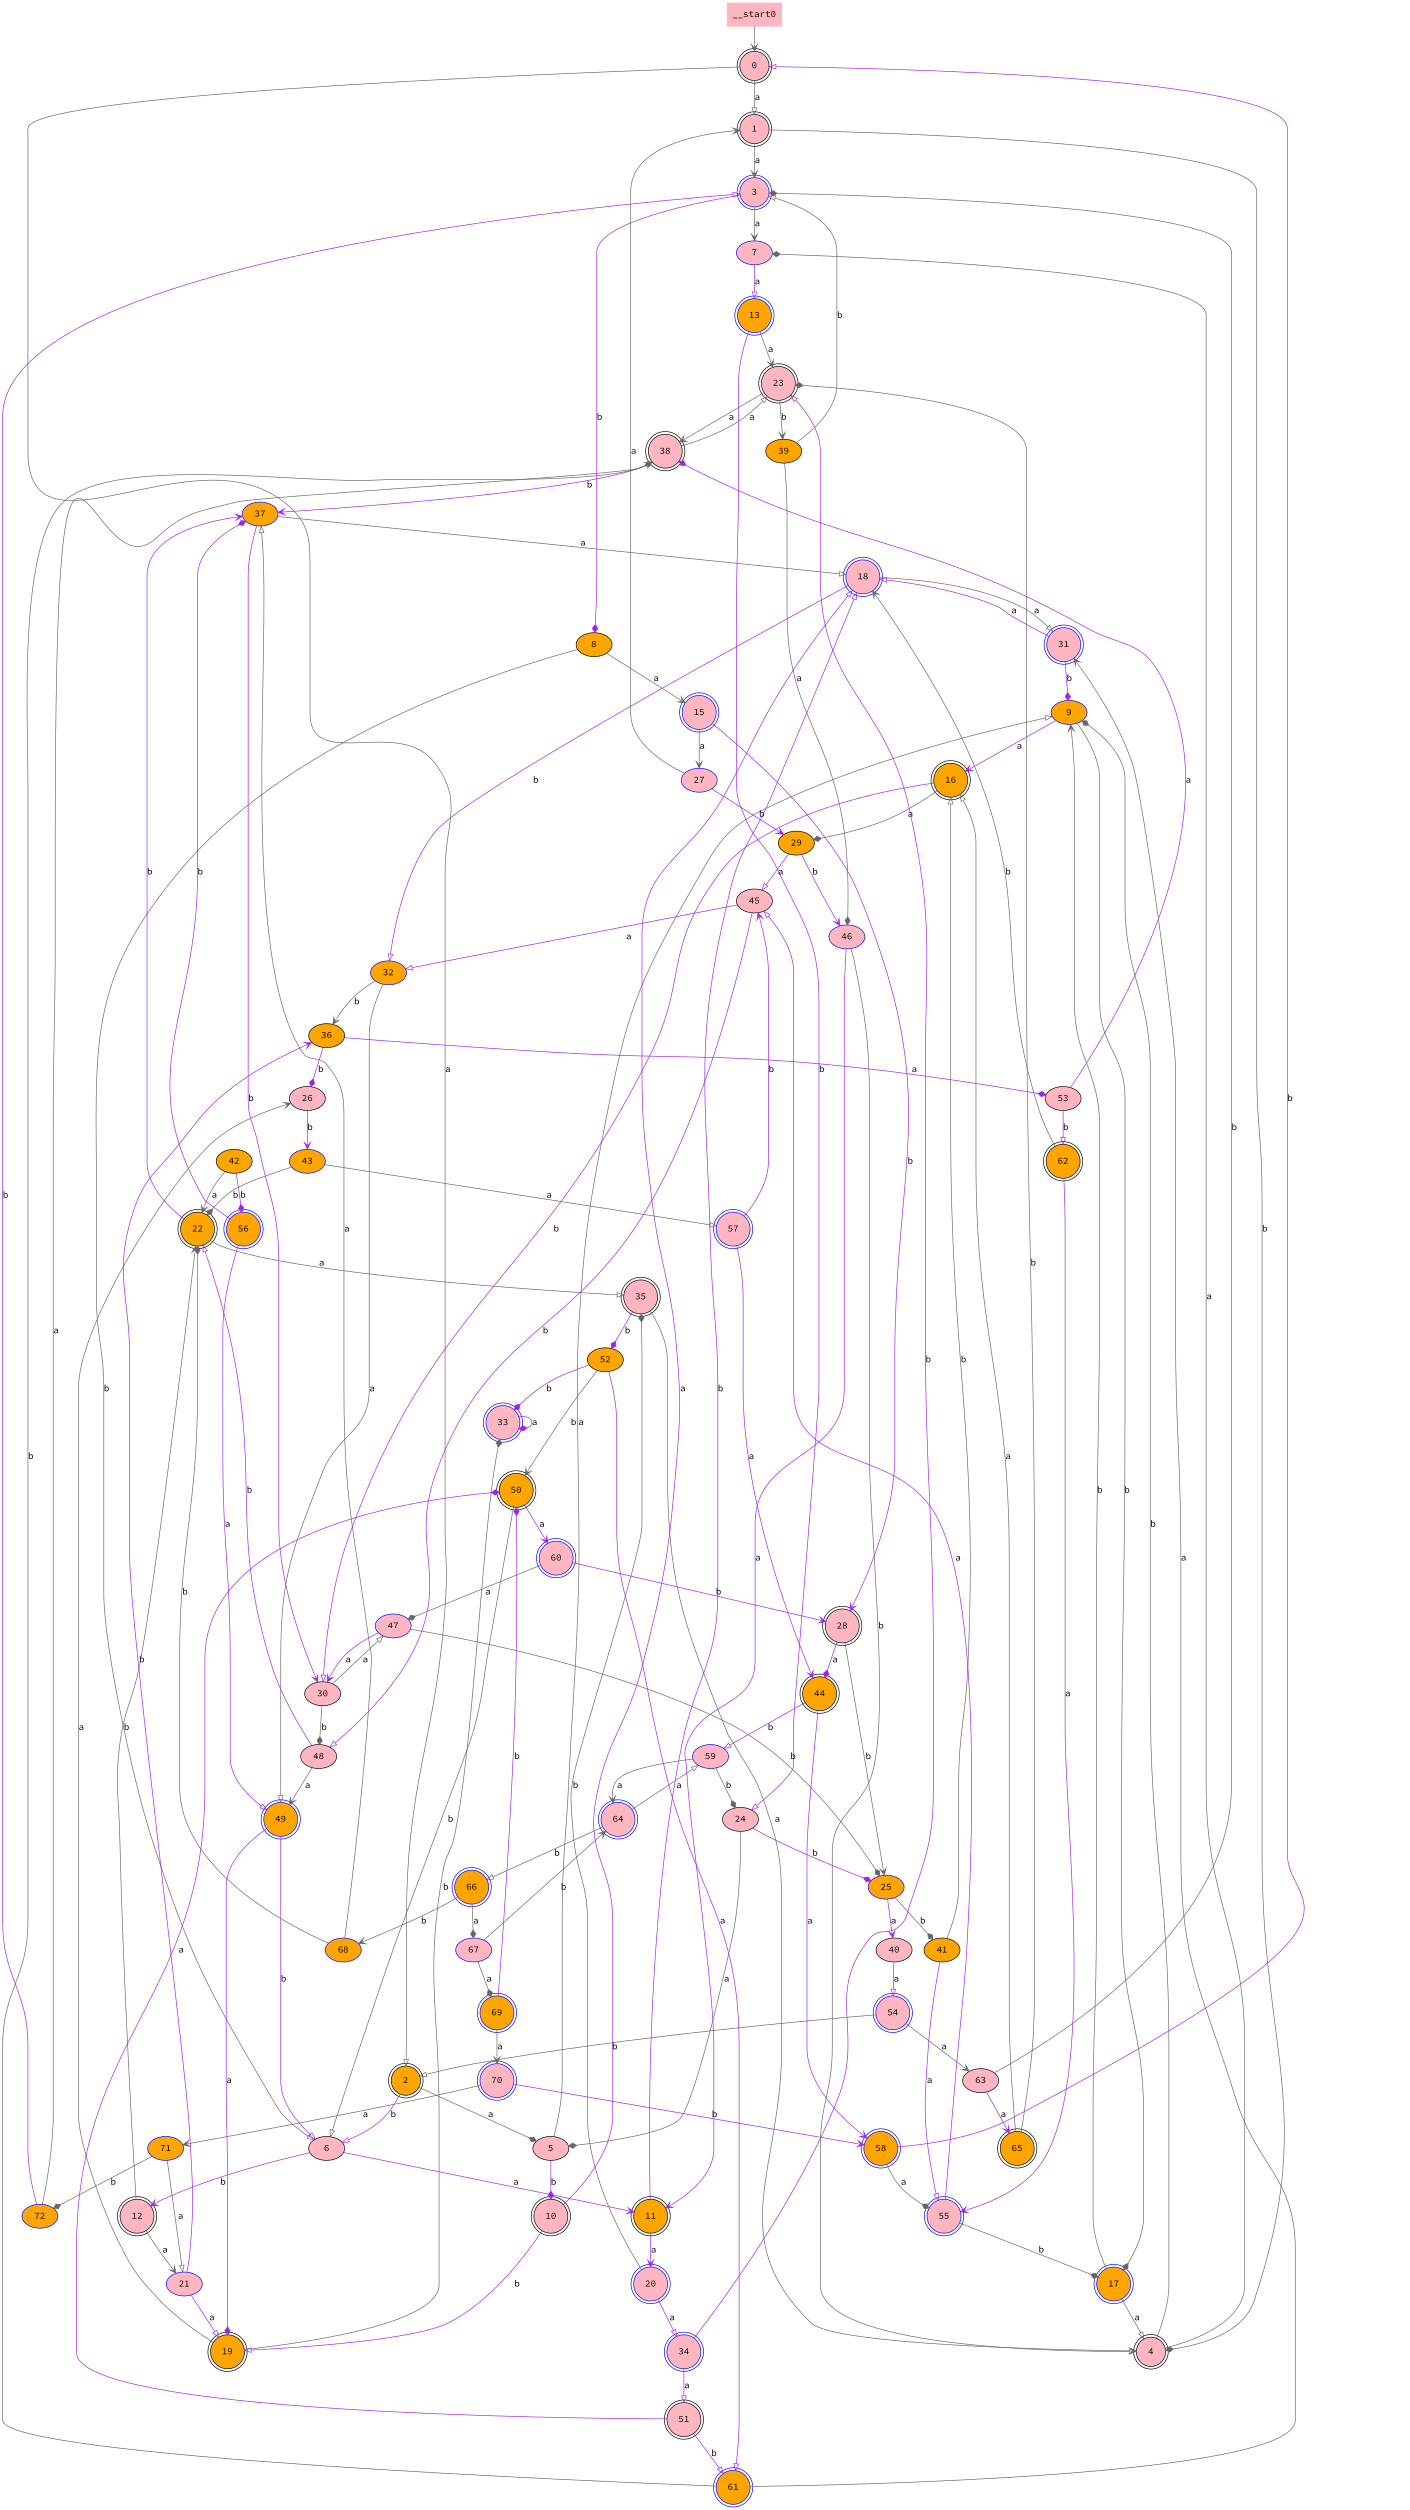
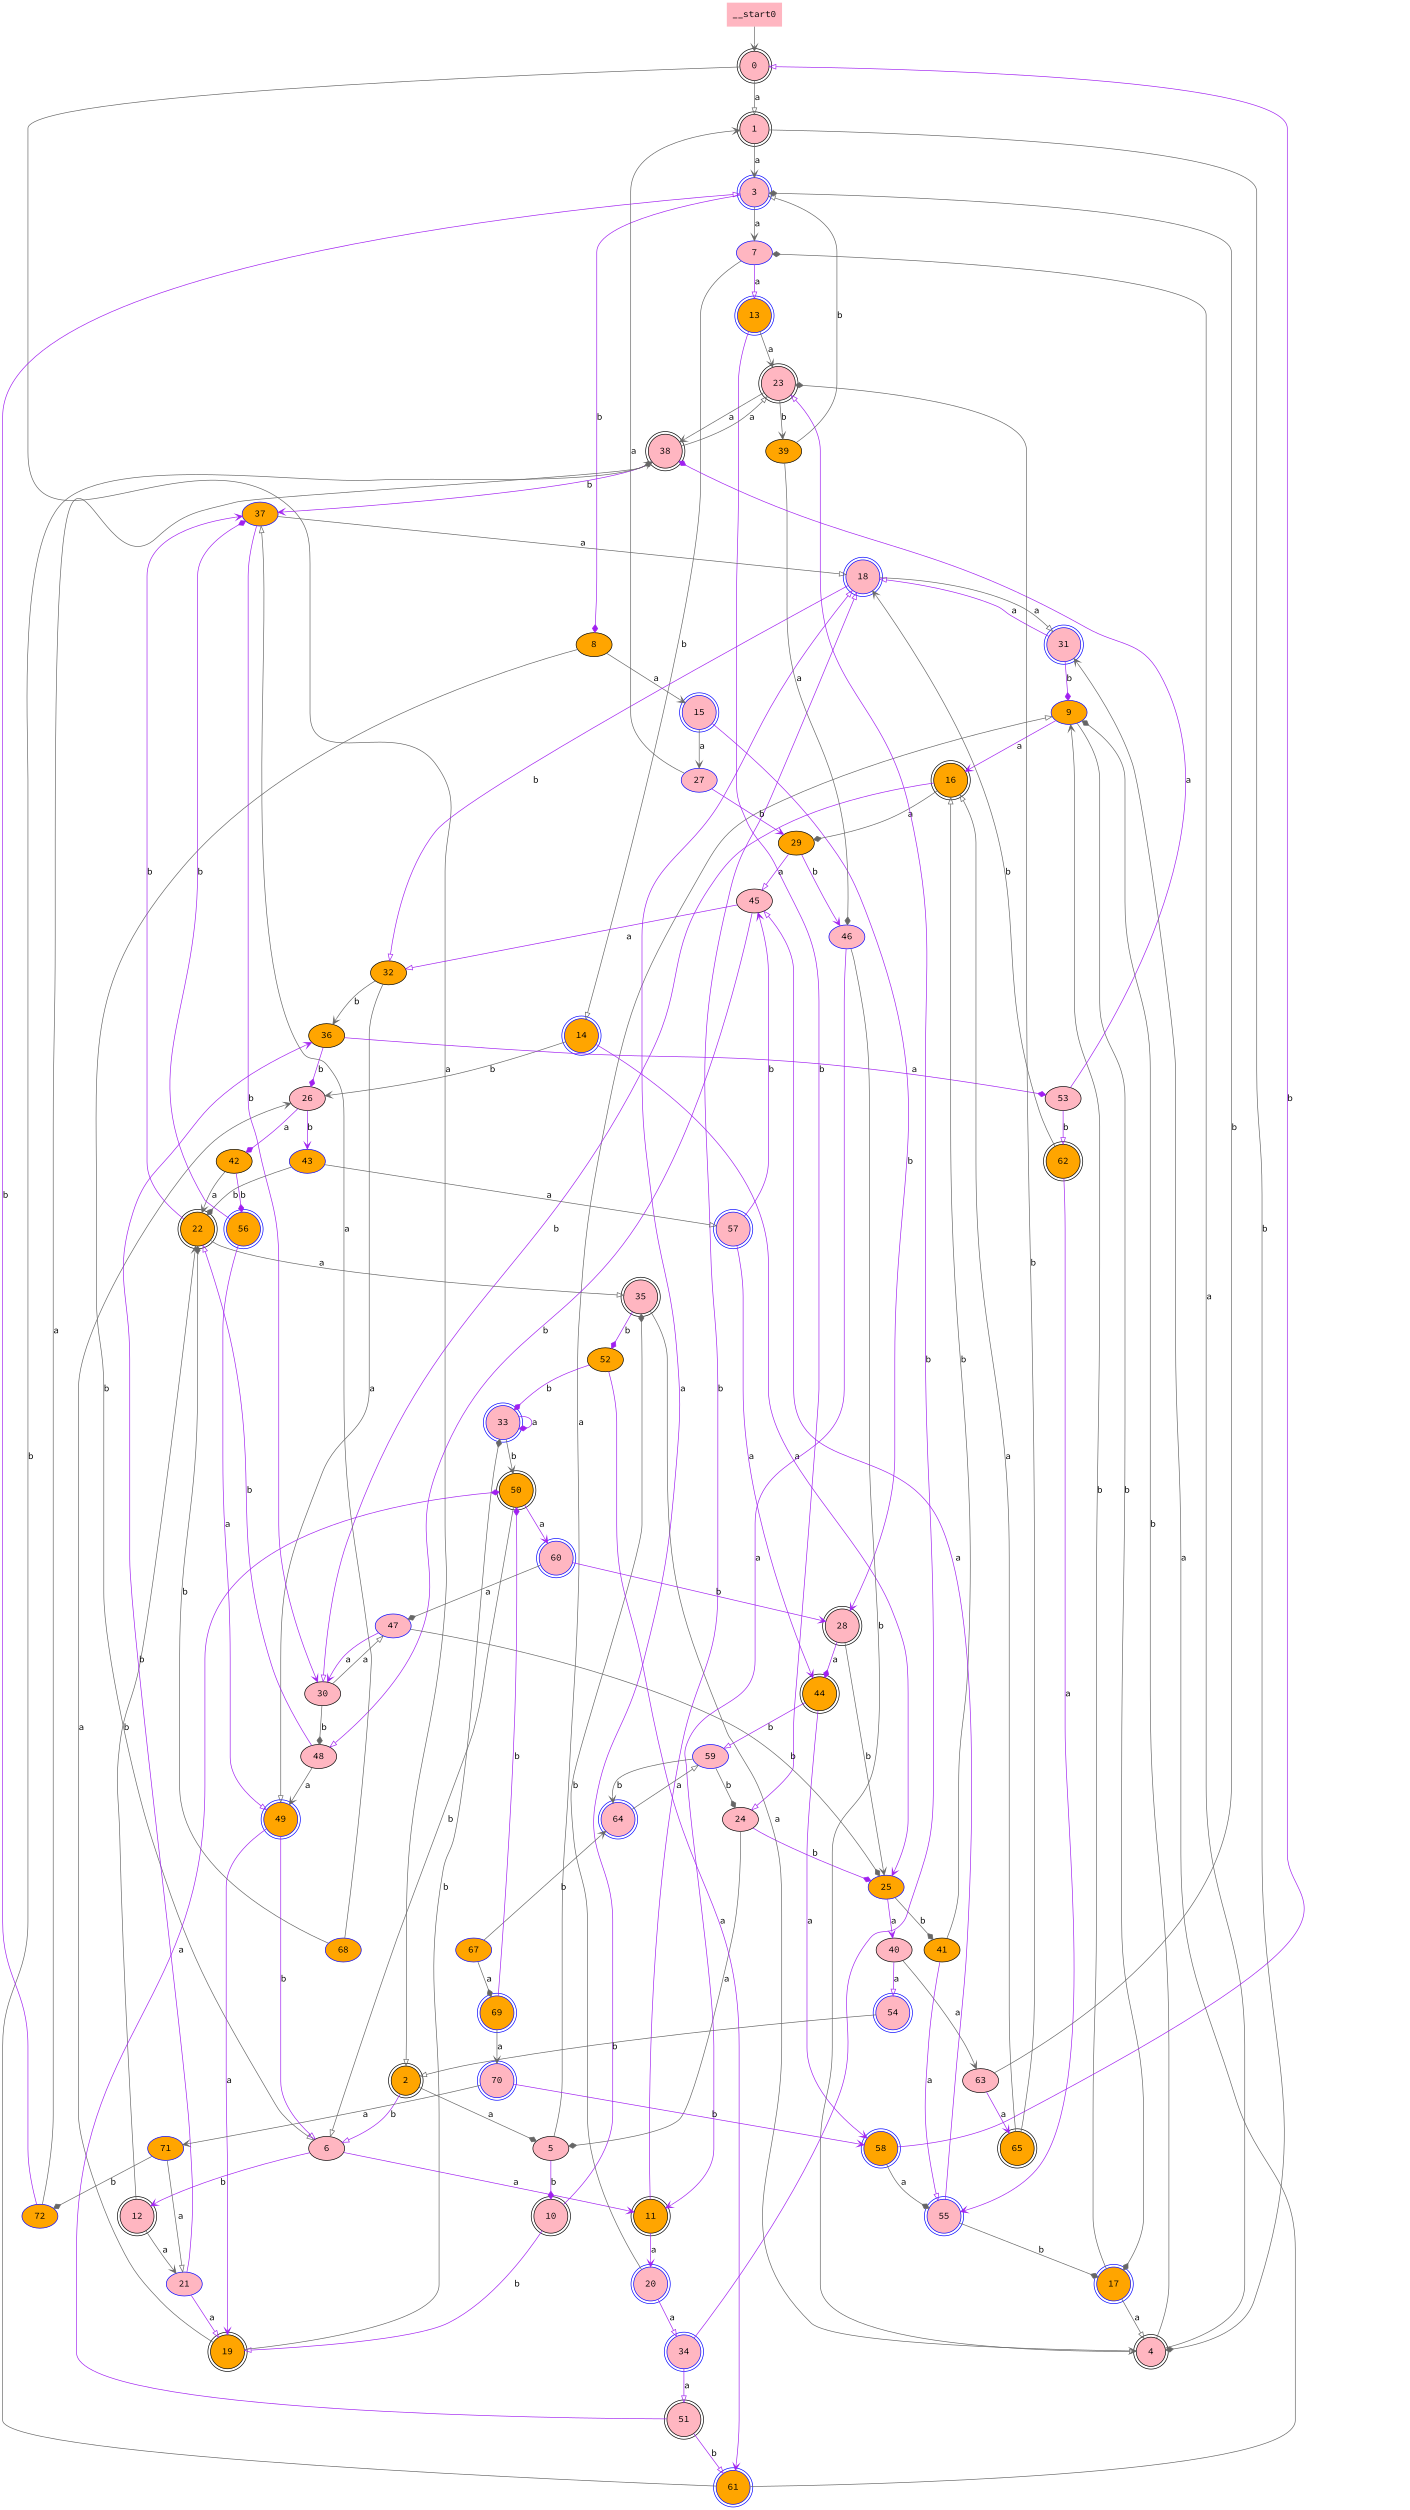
node "32": color blue -> black
node "14": added
edge "26" -> "42": added, label "a"
edge "52" -> "50": now "33" -> "50"
edge "59" -> "64": label "a" -> "b"
node "66": removed
edge "52" -> "61": arrowhead onormal -> vee
node "67": fillcolor lightpink -> orange
edge "54" -> "63": now "40" -> "63"
edge "49" -> "19": arrowhead diamond -> vee
